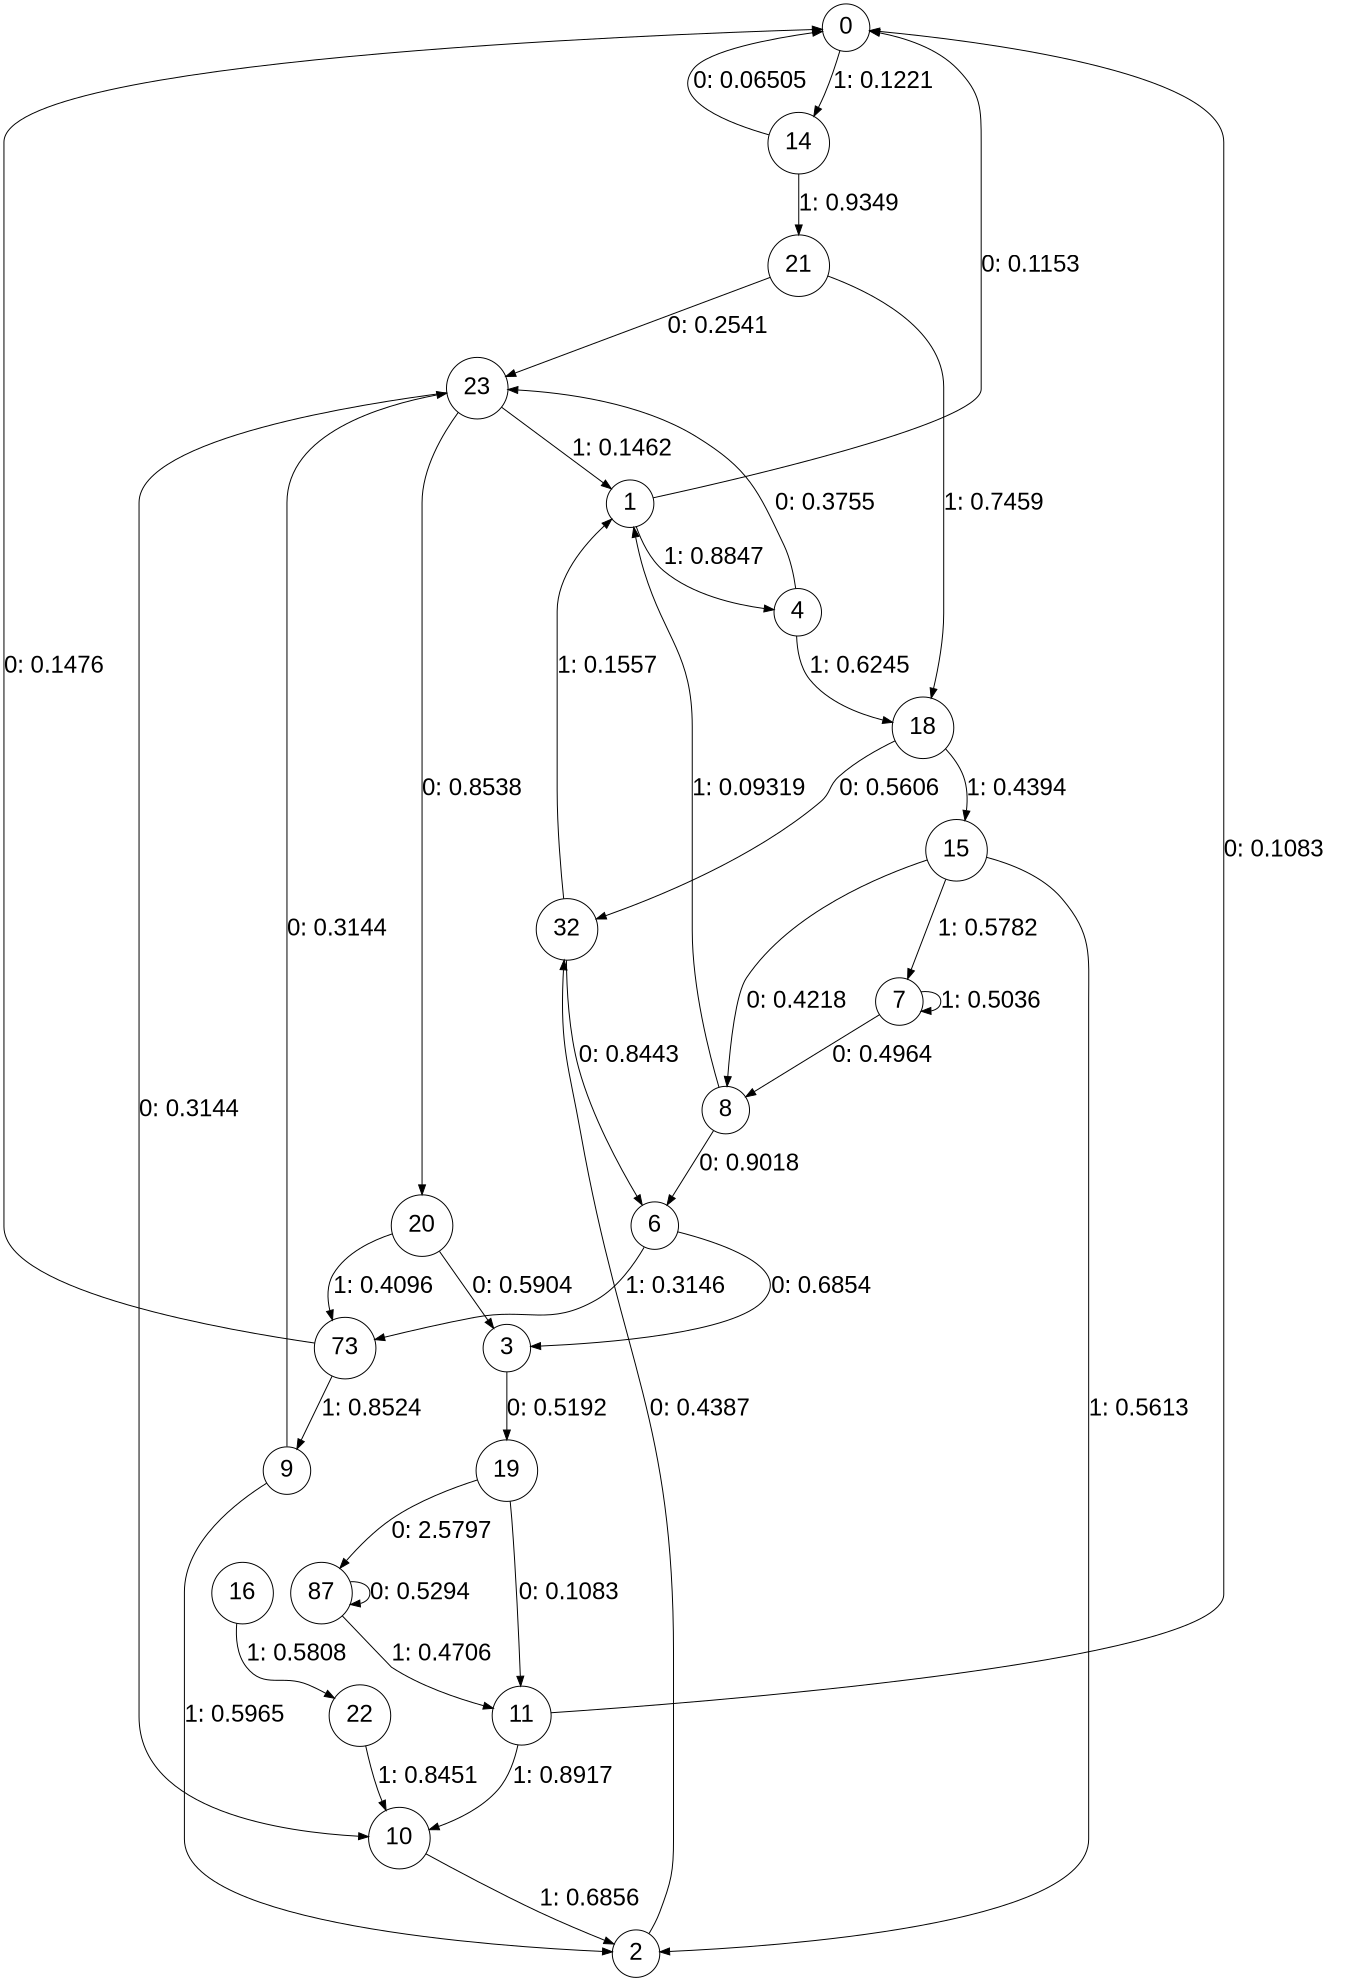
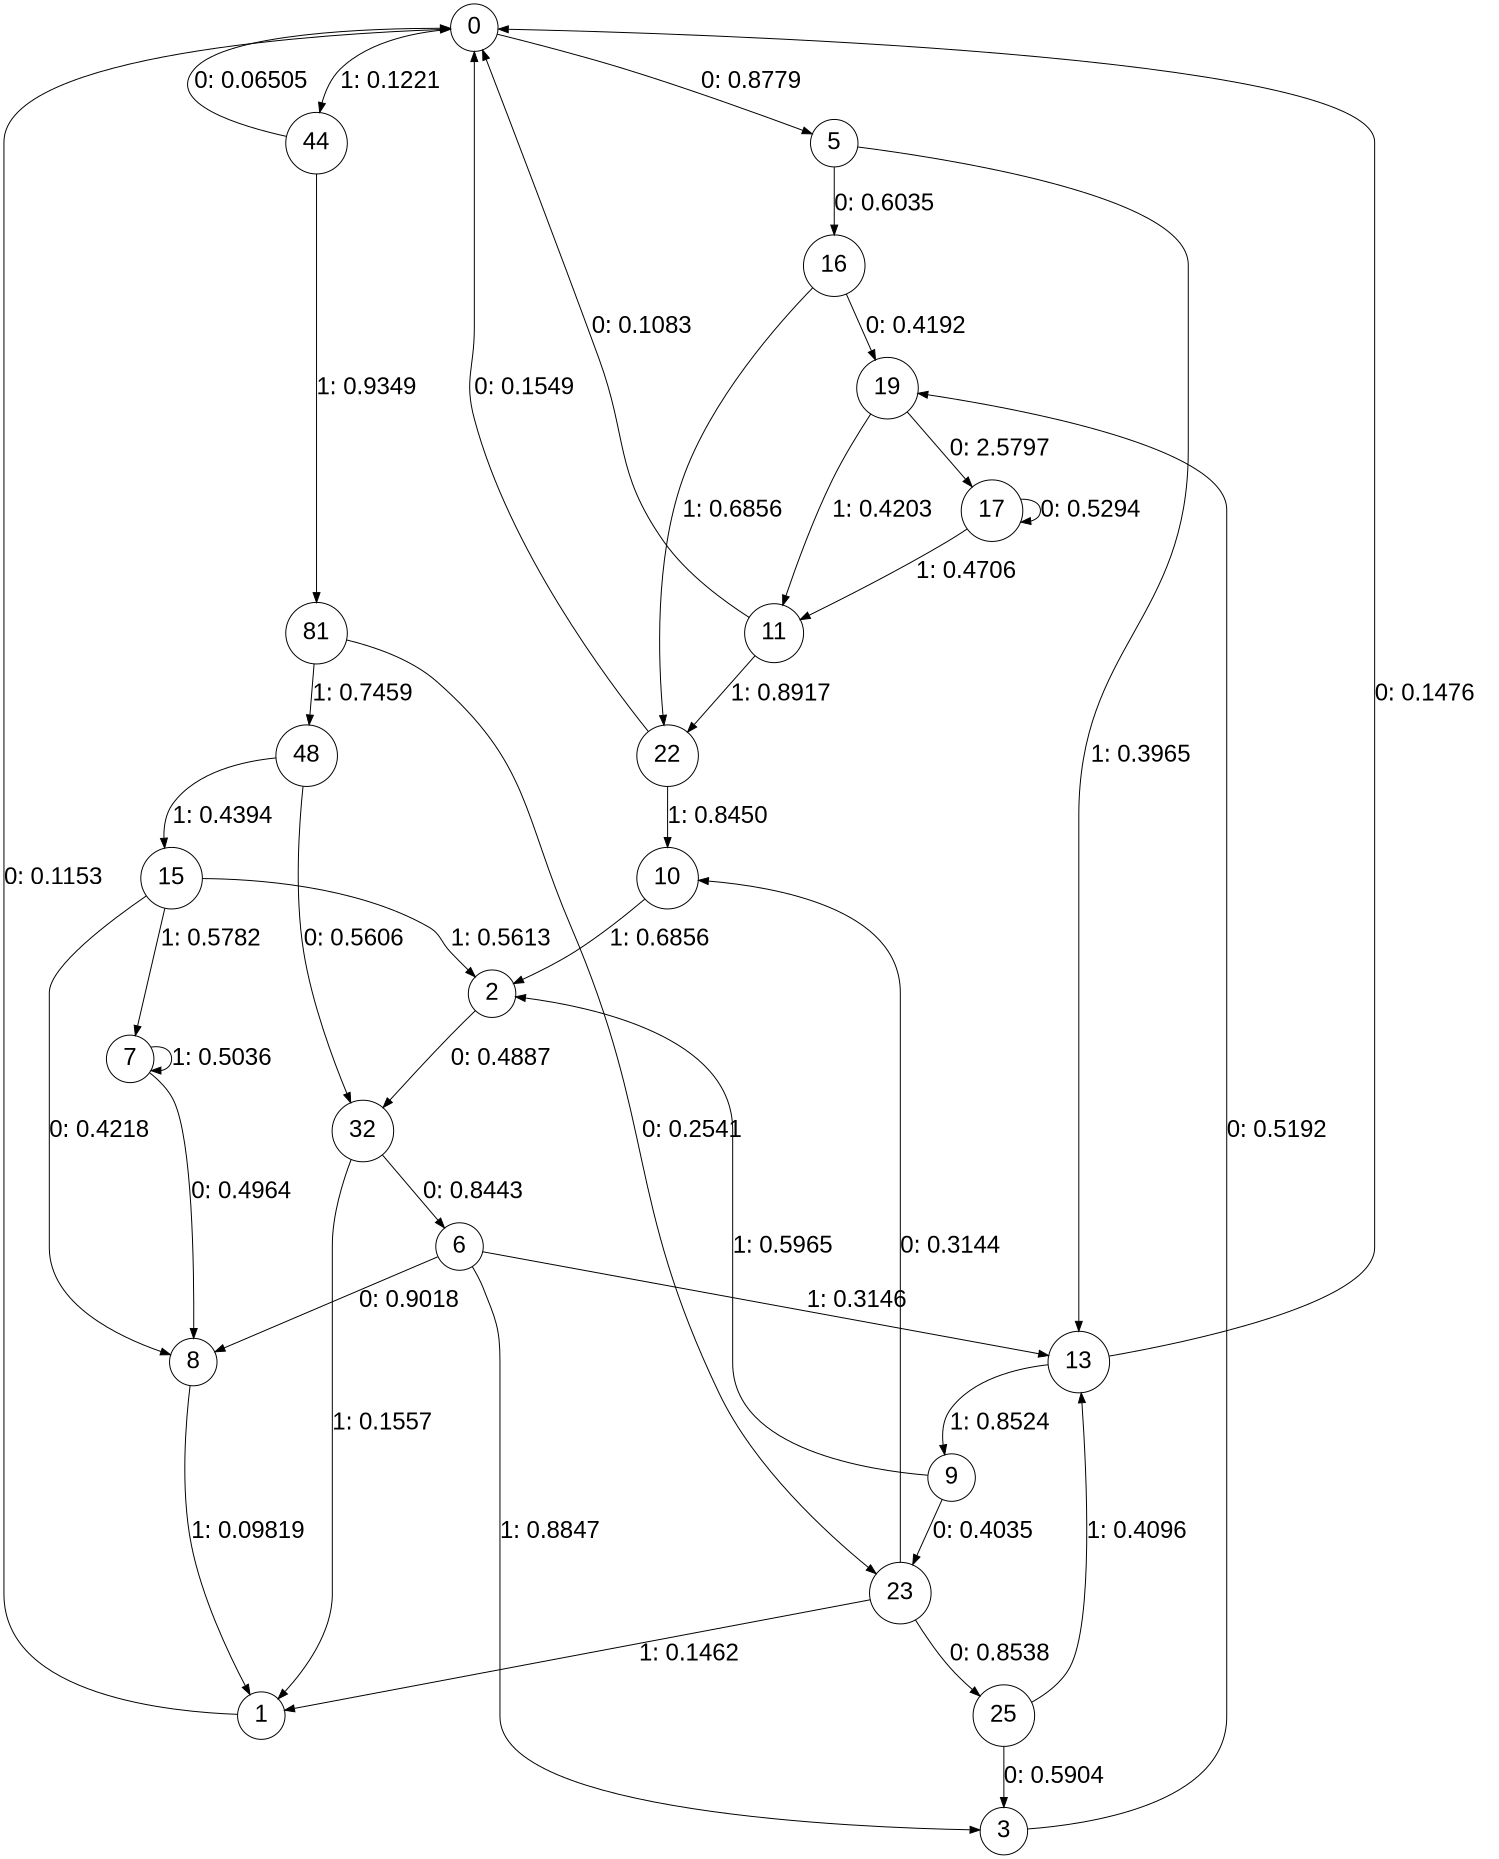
node "14": label "14" -> "44"
node "5": added
node "21": label "21" -> "81"
edge "16" -> "19": added, label "0: 0.4192"
edge "22" -> "0": added, label "0: 0.1549"
node "4": removed
node "18": label "18" -> "48"
edge "8" -> "1": label "1: 0.09319  " -> "1: 0.09819  "
edge "9" -> "23": label "0: 0.3144   " -> "0: 0.4035   "
edge "8" -> "6": reversed
node "20": label "20" -> "25"
edge "6" -> "3": label "0: 0.6854   " -> "1: 0.8847   "
node "73": label "73" -> "13"
edge "2" -> "32": label "0: 0.4387   " -> "0: 0.4887   "
node "87": label "87" -> "17"
edge "19" -> "11": label "0: 0.1083   " -> "1: 0.4203   "
edge "16" -> "22": label "1: 0.5808   " -> "1: 0.6856   "
edge "22" -> "10": label "1: 0.8451   " -> "1: 0.8450   "
edge "11" -> "10": now "11" -> "22"
